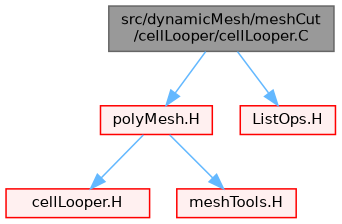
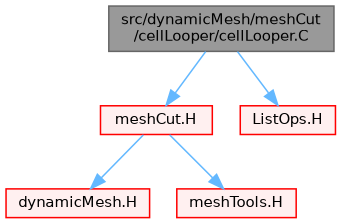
node "polyMesh.H": label "polyMesh.H" -> "meshCut.H"
node "cellLooper.H": label "cellLooper.H" -> "dynamicMesh.H"
